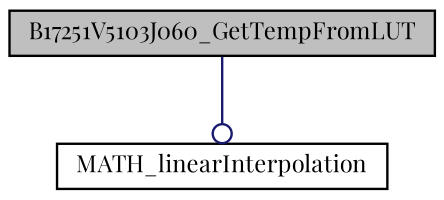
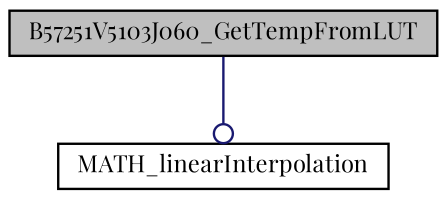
node "B17251V5103J060_GetTempFromLUT": label "B17251V5103J060_GetTempFromLUT" -> "B57251V5103J060_GetTempFromLUT"
